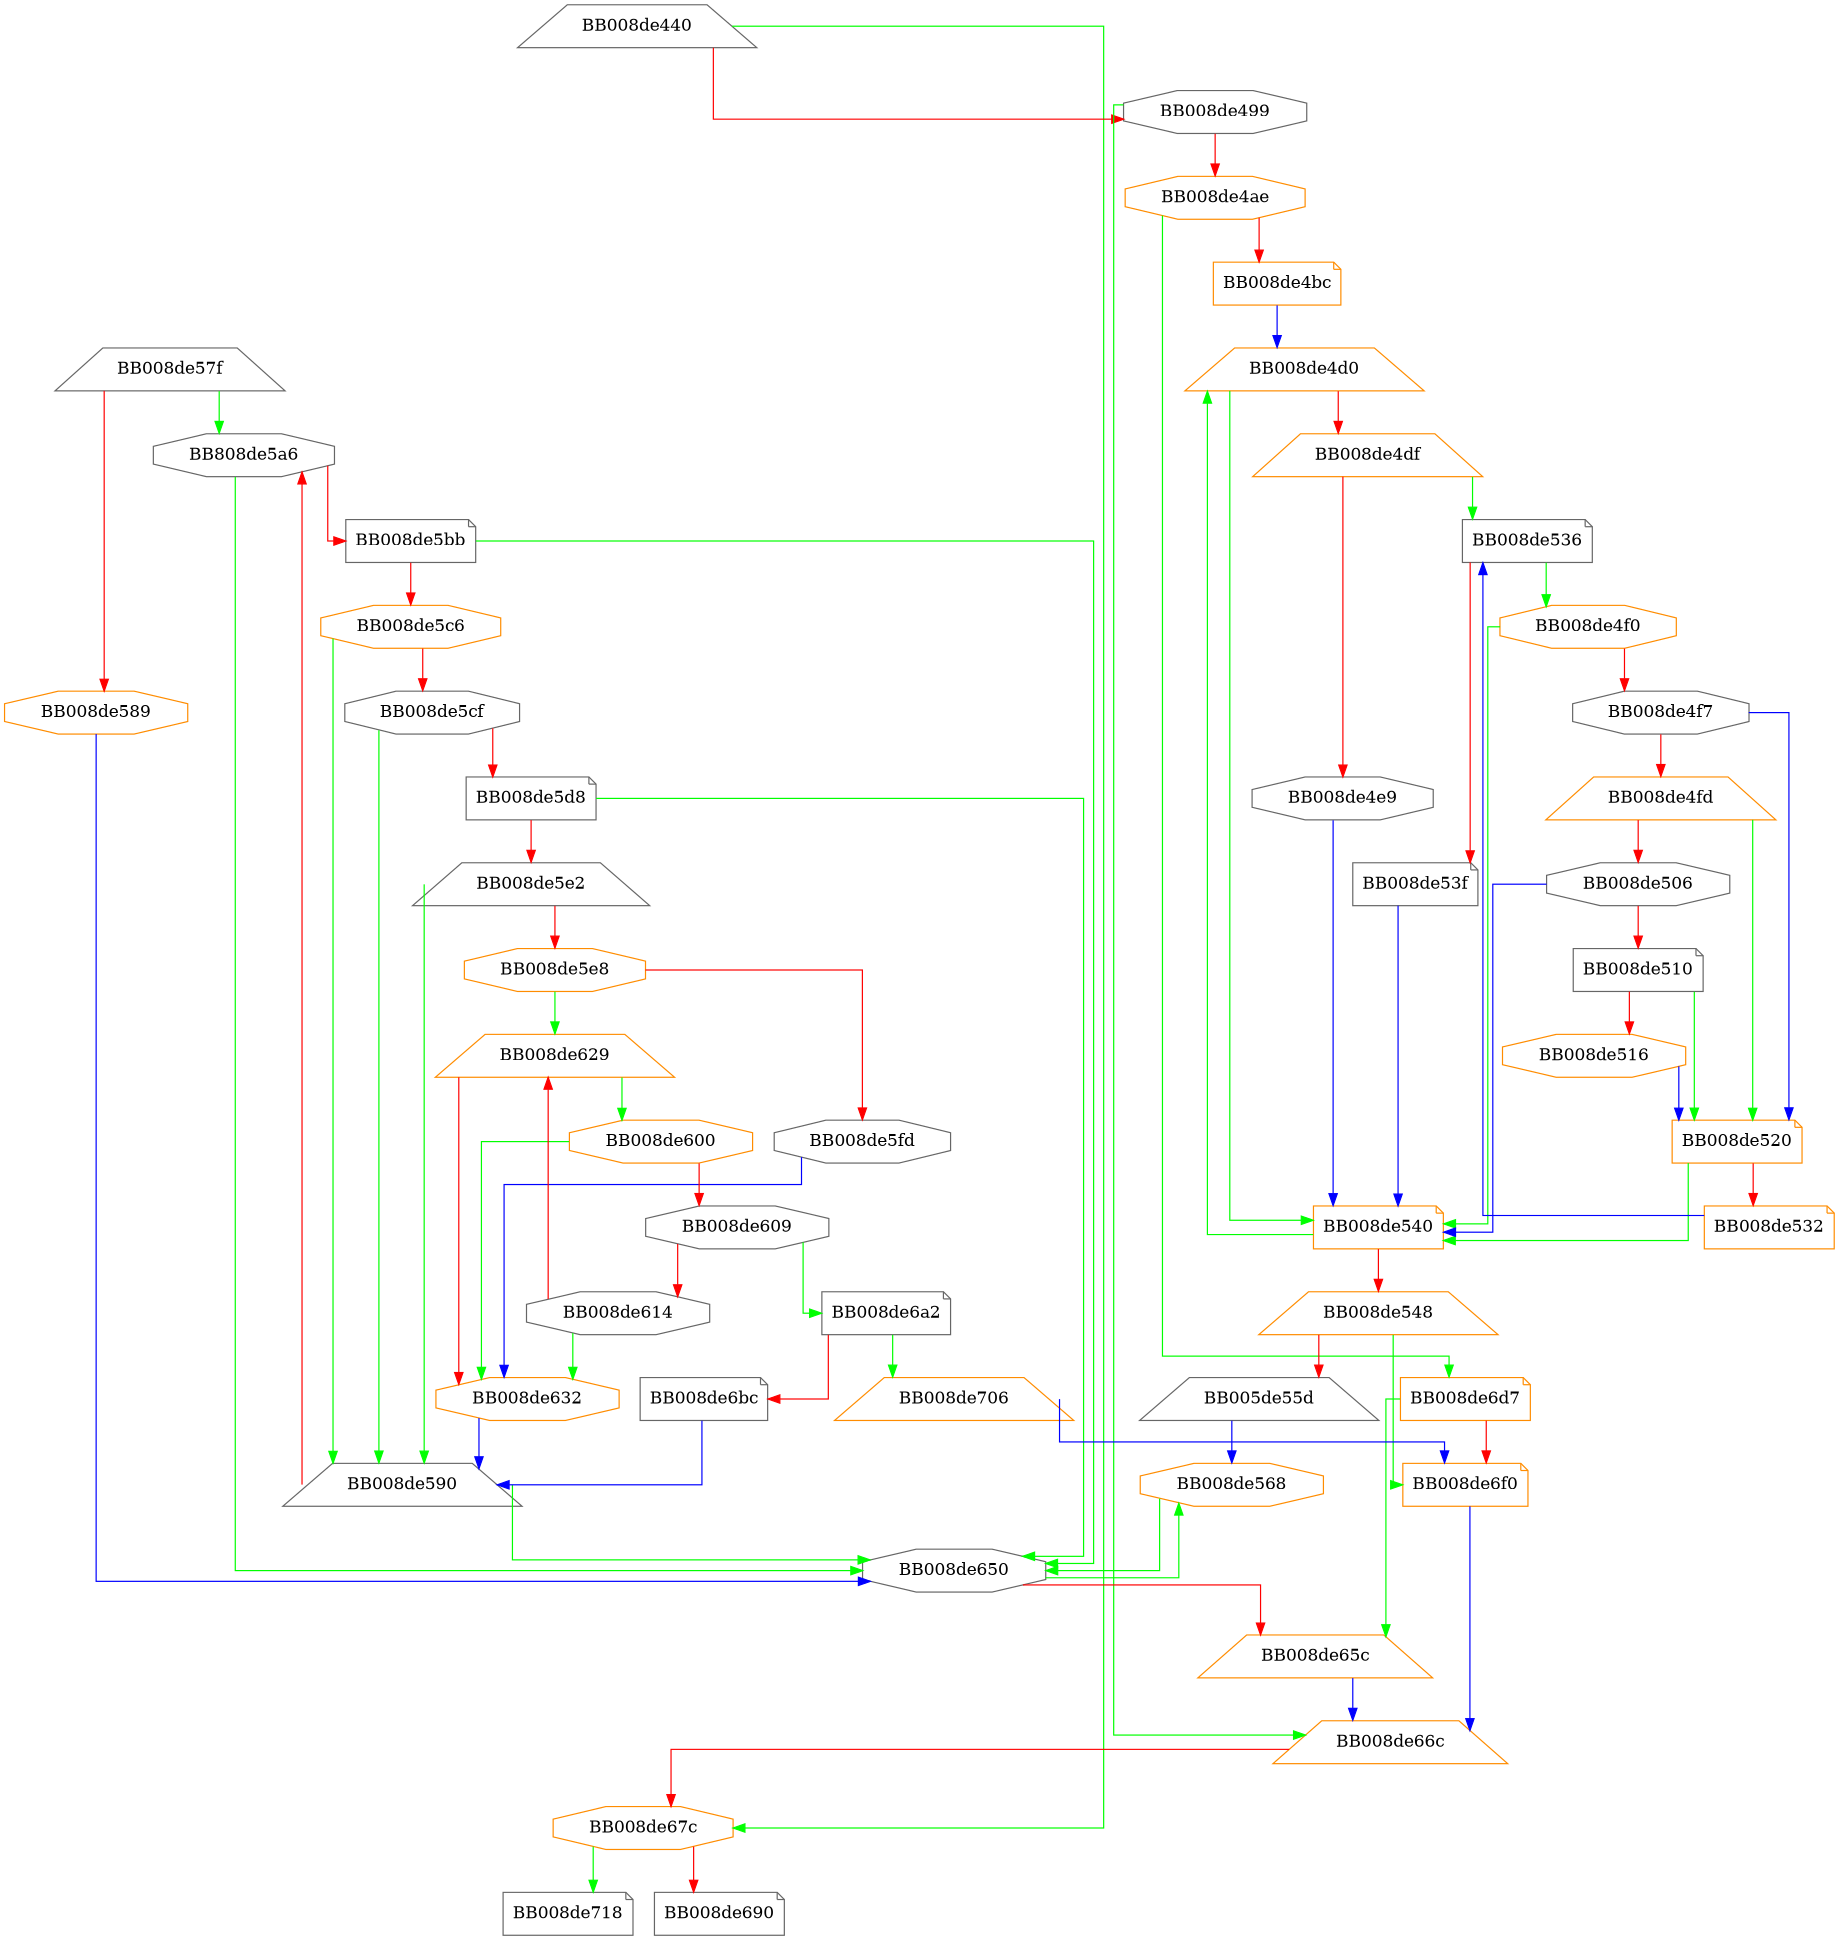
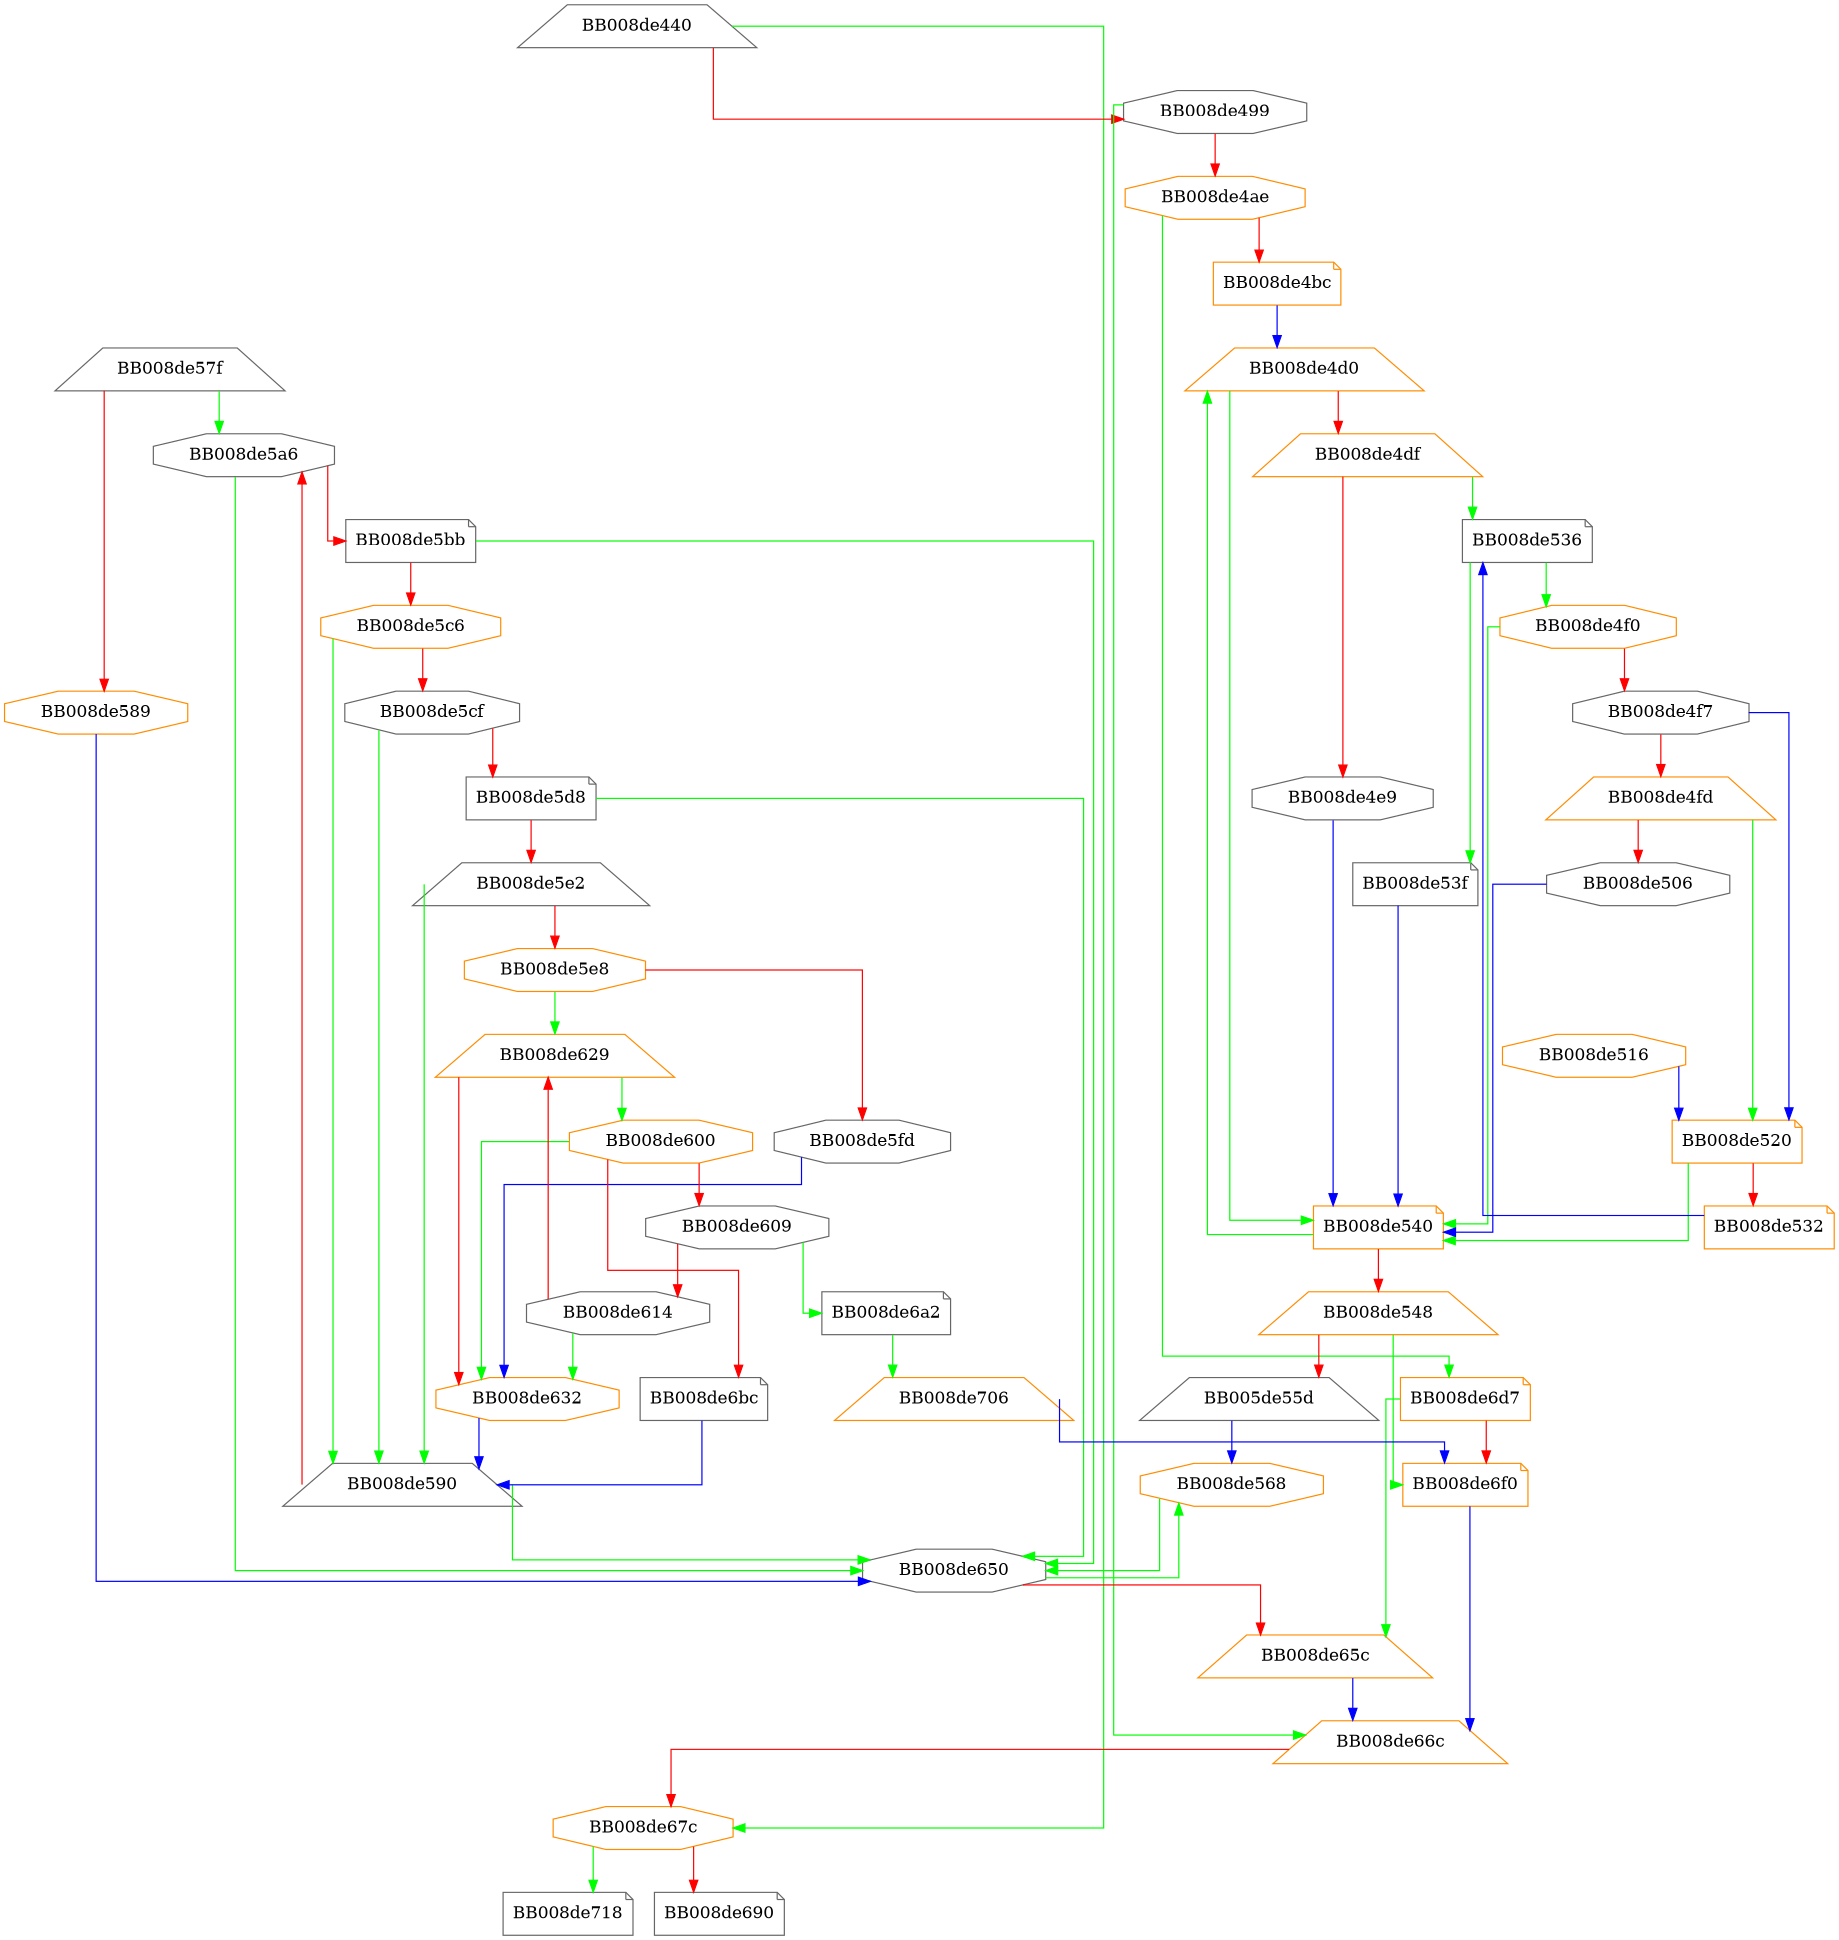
node "BB808de5a6": label "BB808de5a6" -> "BB008de5a6"
edge "BB008de536" -> "BB008de53f": color red -> green
node "BB008de510": removed
edge "BB008de6a2" -> "BB008de6bc": now "BB008de600" -> "BB008de6bc"
